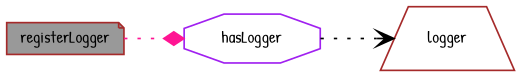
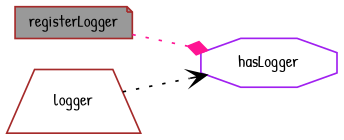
edge "hasLogger" -> "logger": reversed
